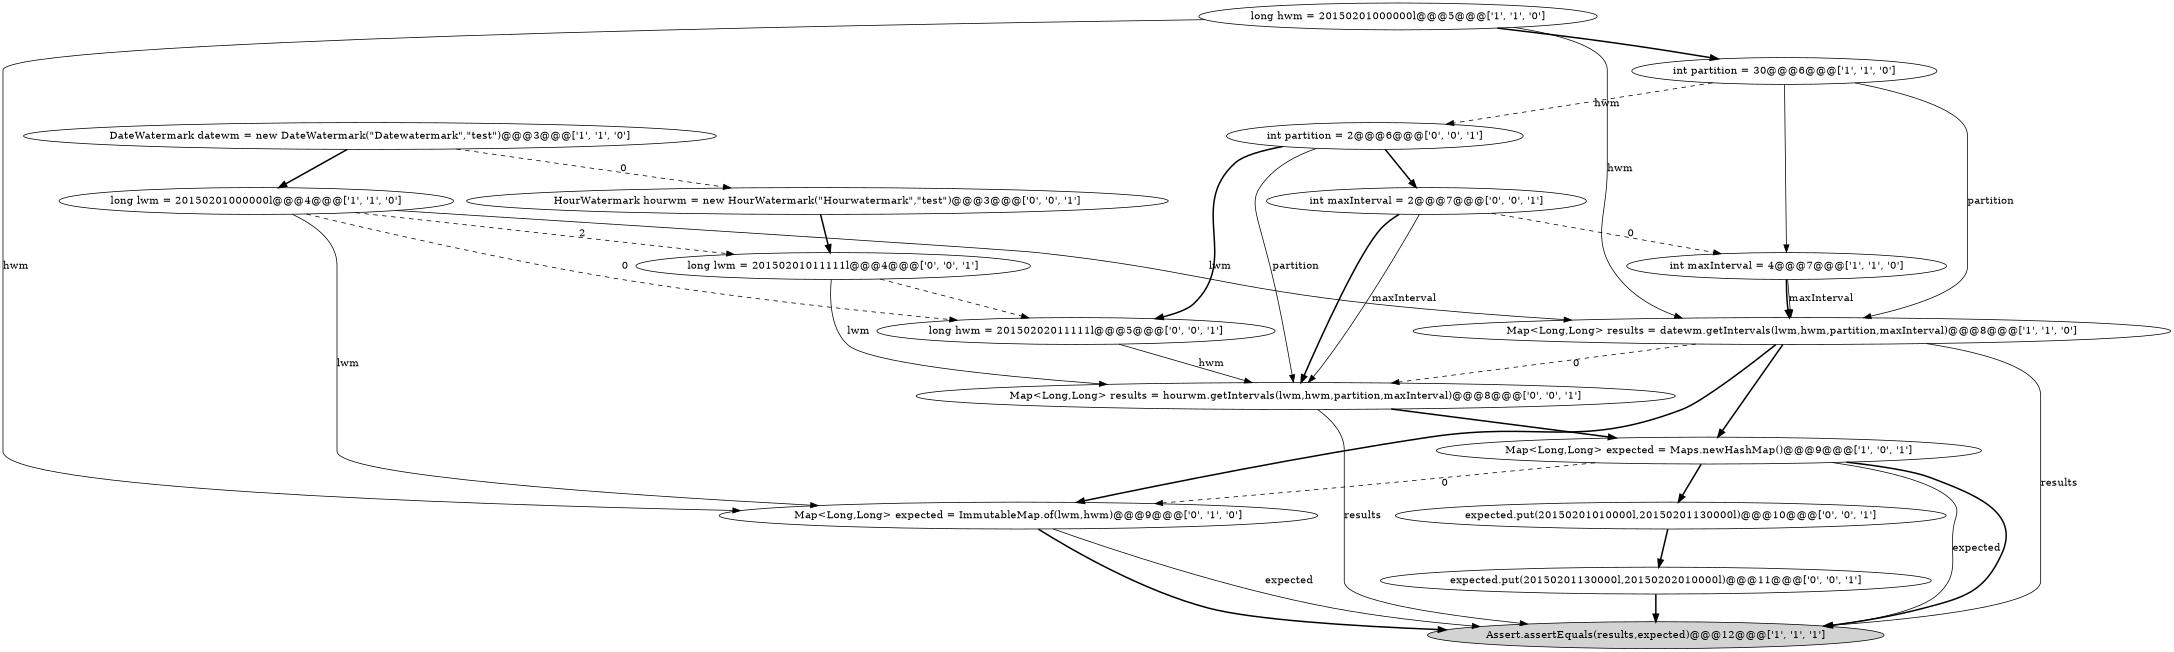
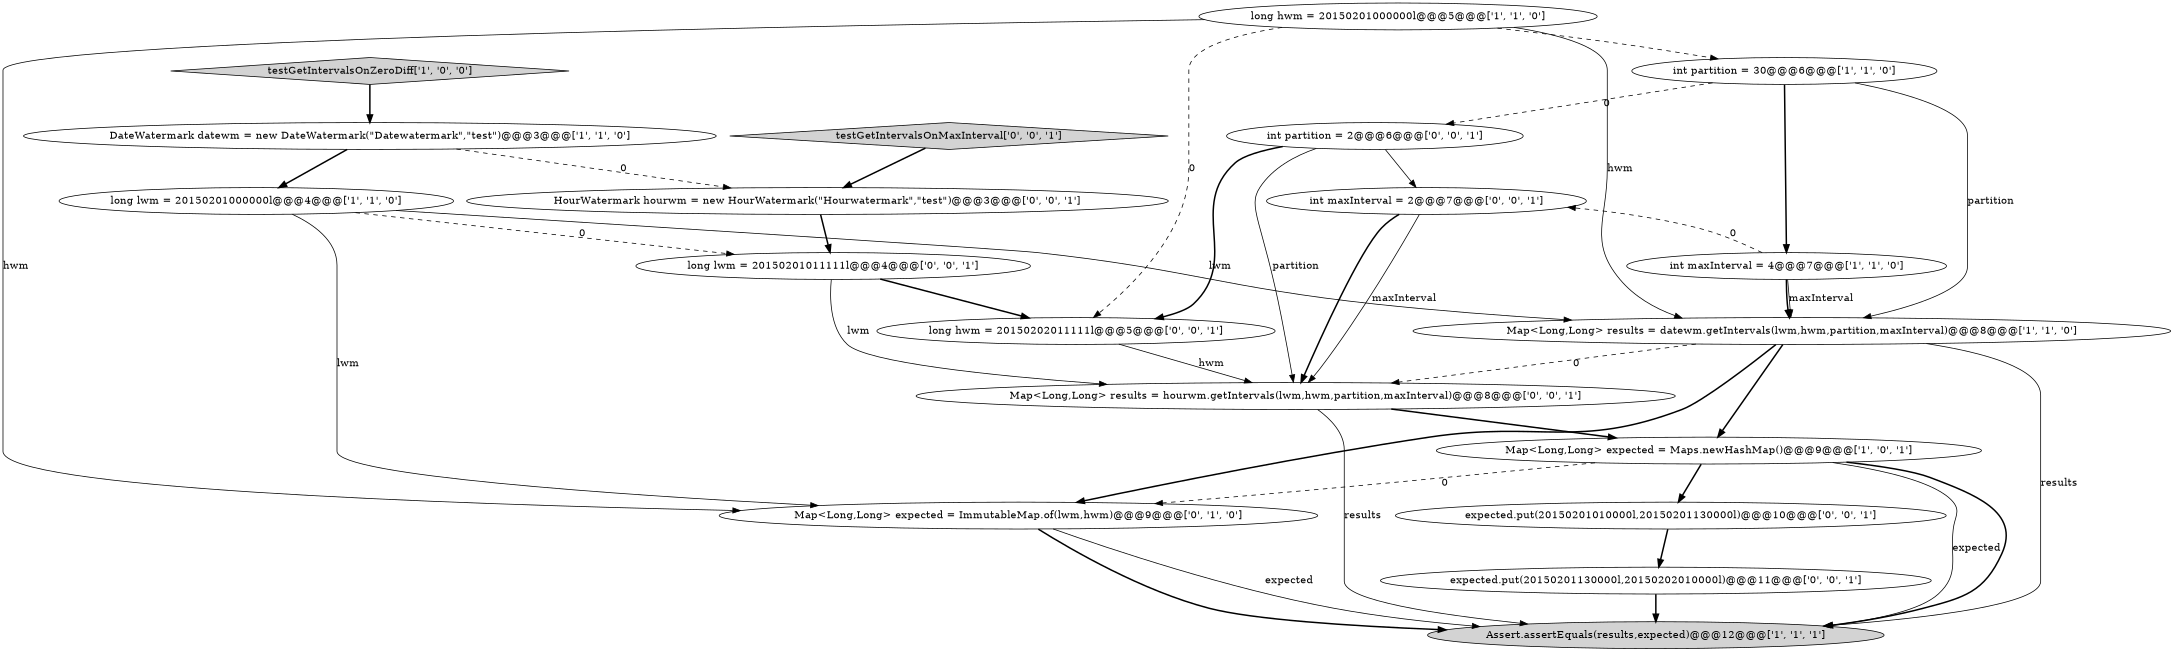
edge "long hwm = 20150201000000l@@@5@@@['1', '1', '0']" -> "int partition = 30@@@6@@@['1', '1', '0']": style bold -> dashed
node "testGetIntervalsOnZeroDiff['1', '0', '0']": added
edge "int partition = 30@@@6@@@['1', '1', '0']" -> "int partition = 2@@@6@@@['0', '0', '1']": label "hwm" -> "0"
node "testGetIntervalsOnMaxInterval['0', '0', '1']": added
edge "int partition = 2@@@6@@@['0', '0', '1']" -> "int maxInterval = 2@@@7@@@['0', '0', '1']": style bold -> solid
edge "int partition = 30@@@6@@@['1', '1', '0']" -> "int maxInterval = 4@@@7@@@['1', '1', '0']": style solid -> bold
edge "int maxInterval = 2@@@7@@@['0', '0', '1']" -> "int maxInterval = 4@@@7@@@['1', '1', '0']": reversed
edge "long lwm = 20150201000000l@@@4@@@['1', '1', '0']" -> "long lwm = 20150201011111l@@@4@@@['0', '0', '1']": label "2" -> "0"
edge "long lwm = 20150201000000l@@@4@@@['1', '1', '0']" -> "long hwm = 20150202011111l@@@5@@@['0', '0', '1']": now "long hwm = 20150201000000l@@@5@@@['1', '1', '0']" -> "long hwm = 20150202011111l@@@5@@@['0', '0', '1']"
edge "long lwm = 20150201011111l@@@4@@@['0', '0', '1']" -> "long hwm = 20150202011111l@@@5@@@['0', '0', '1']": style dashed -> bold
